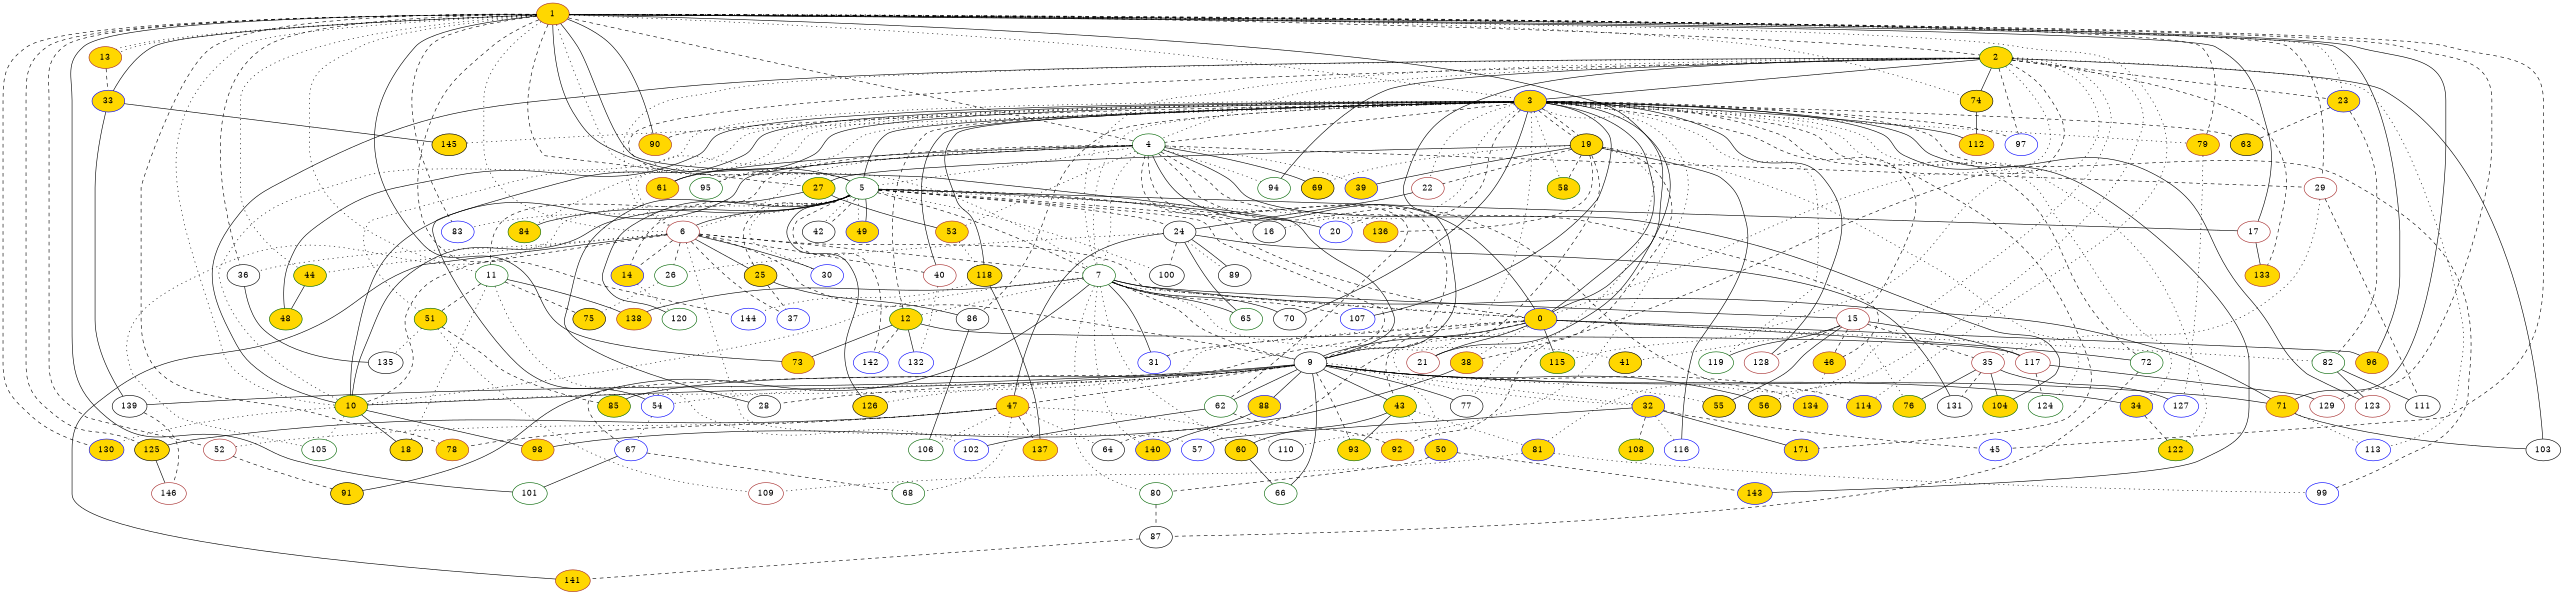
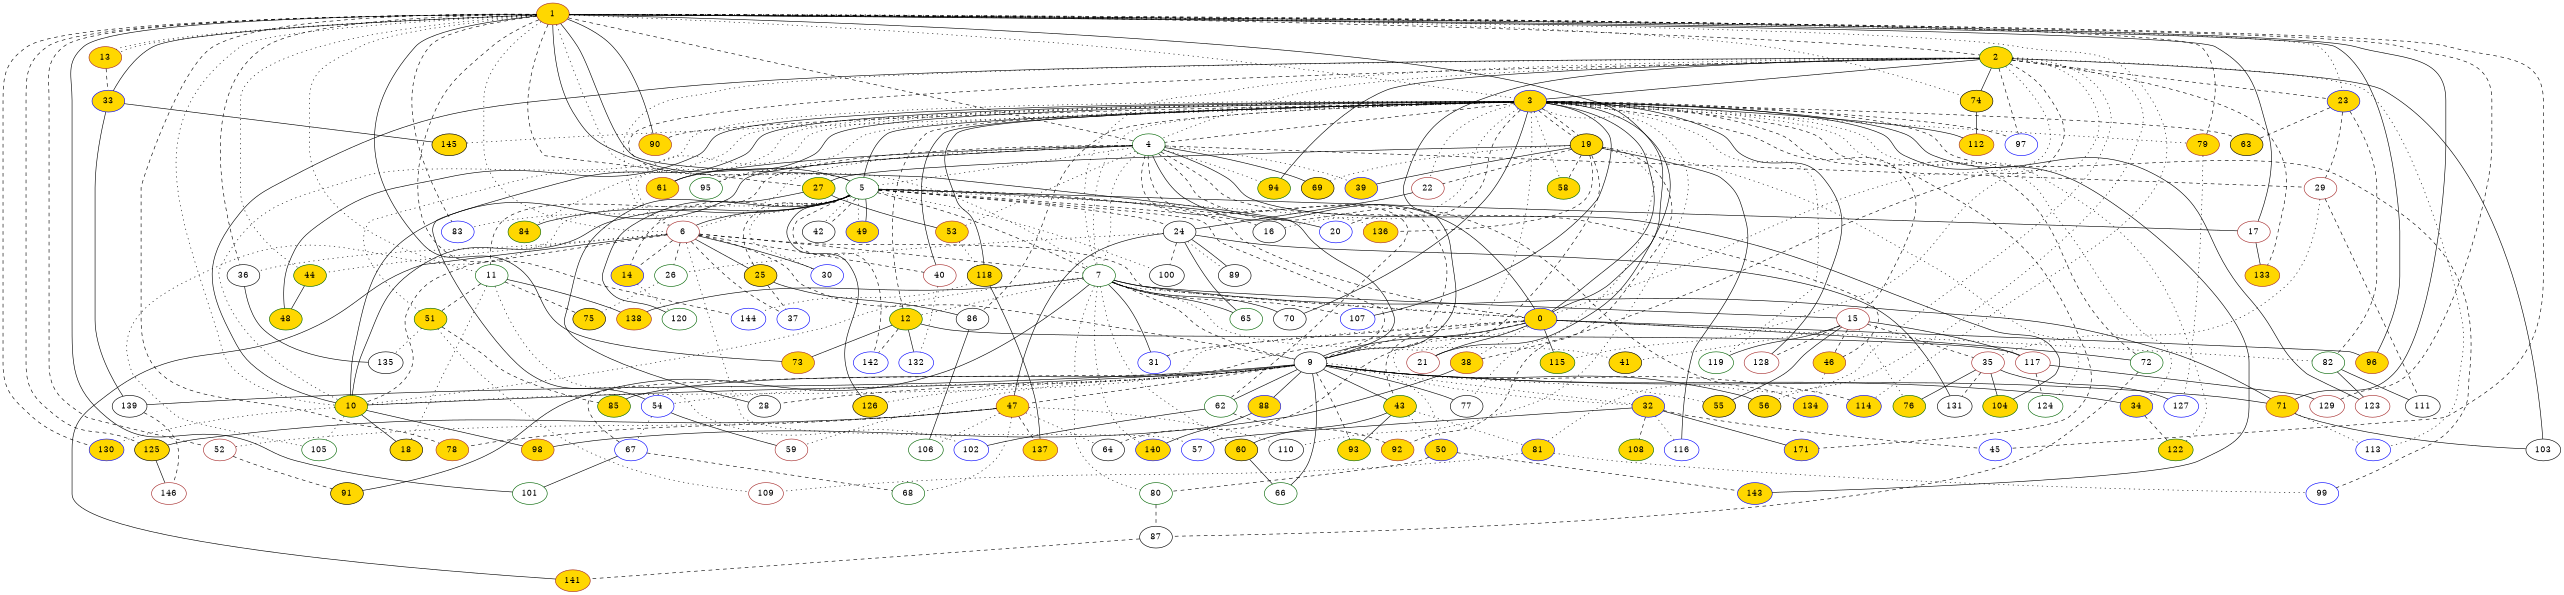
edge "1" -- "29": now "23" -- "29"
node "94": fillcolor white -> gold
node "59": added
